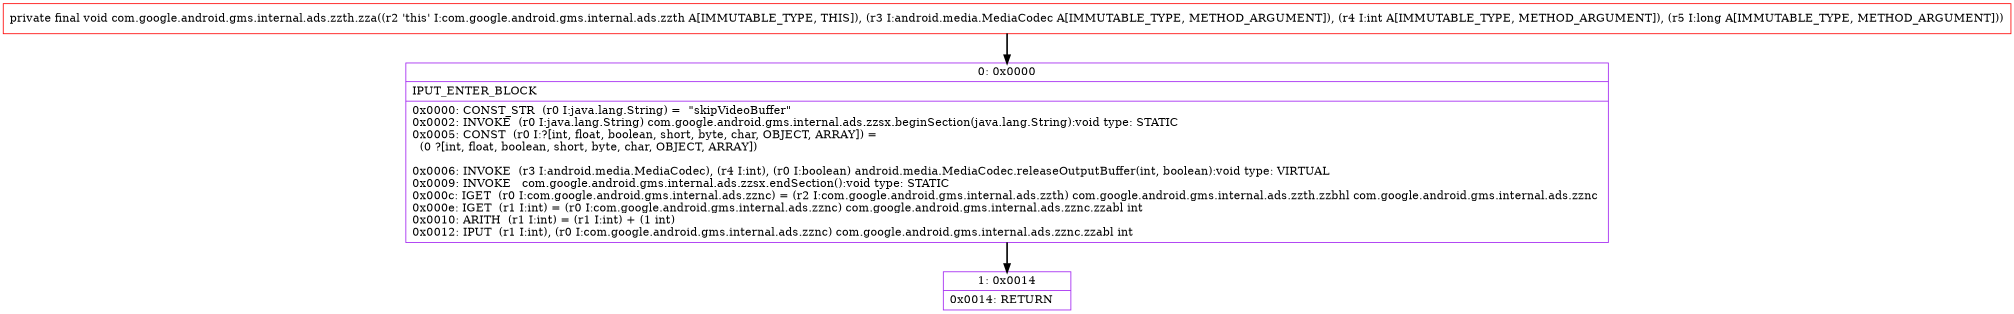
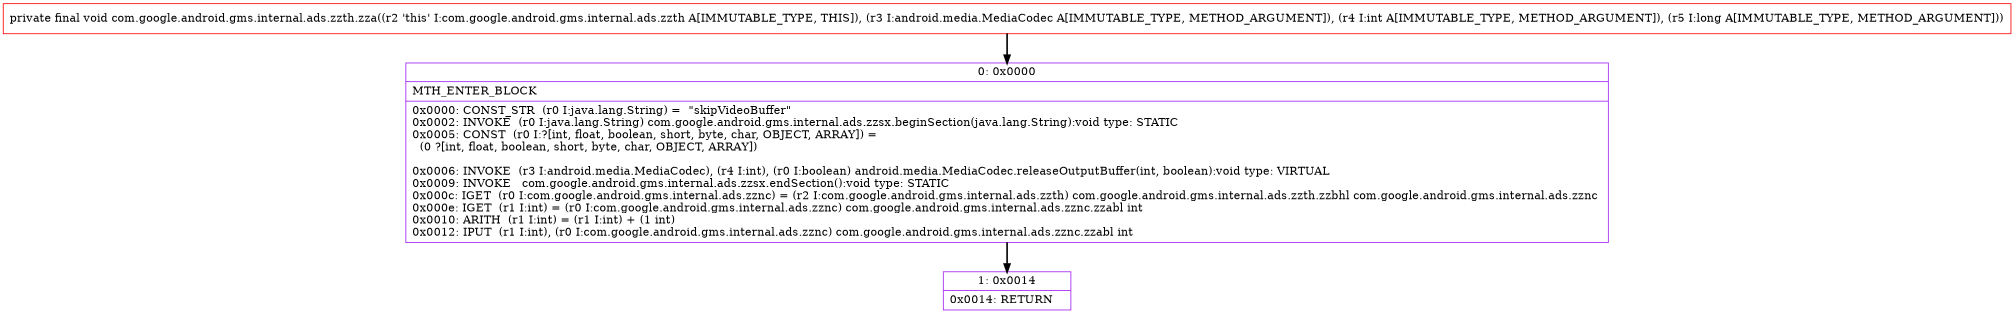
node "0: 0x0000": text "IPUT_ENTER_BLOCK" -> "MTH_ENTER_BLOCK"
